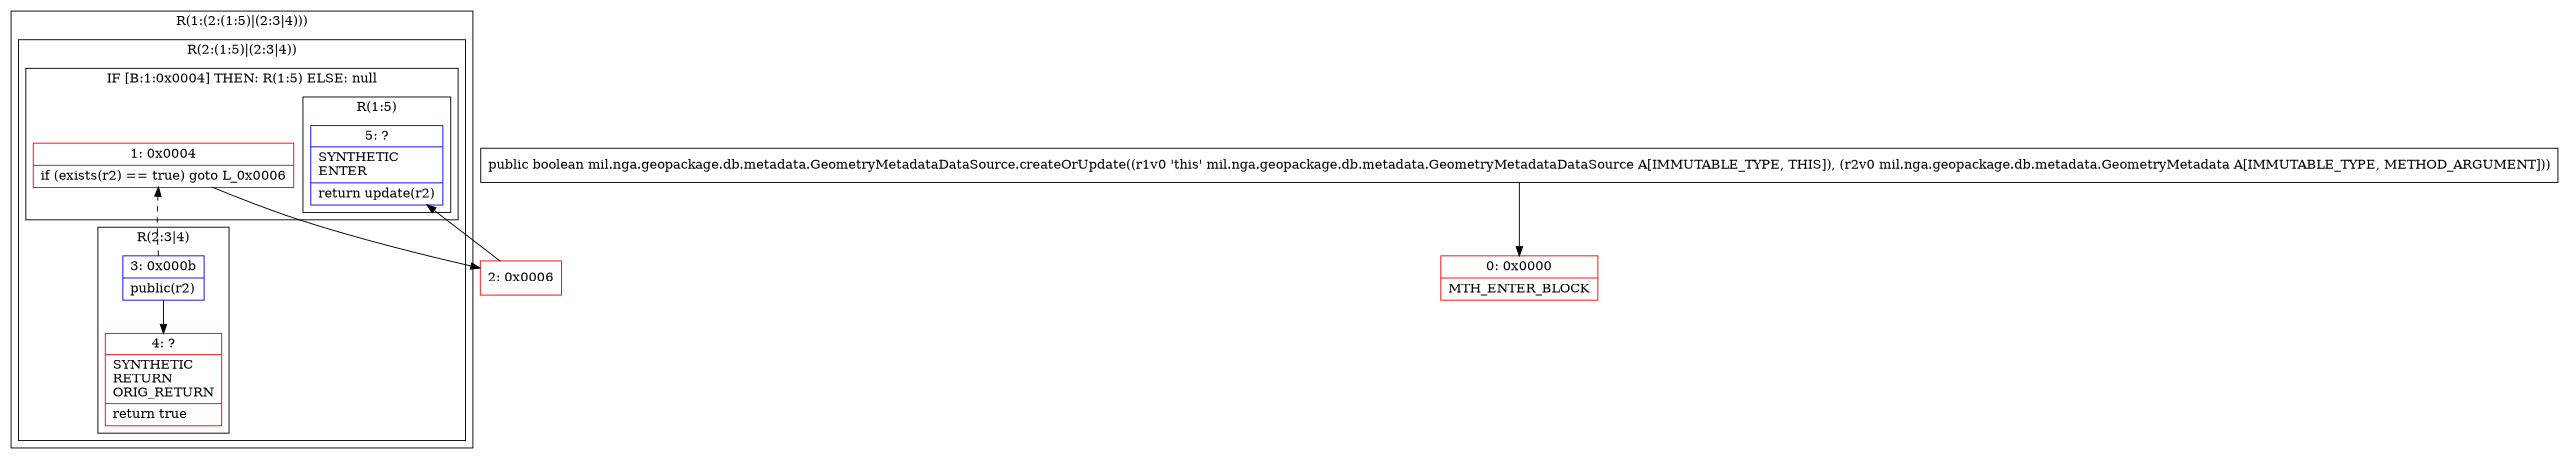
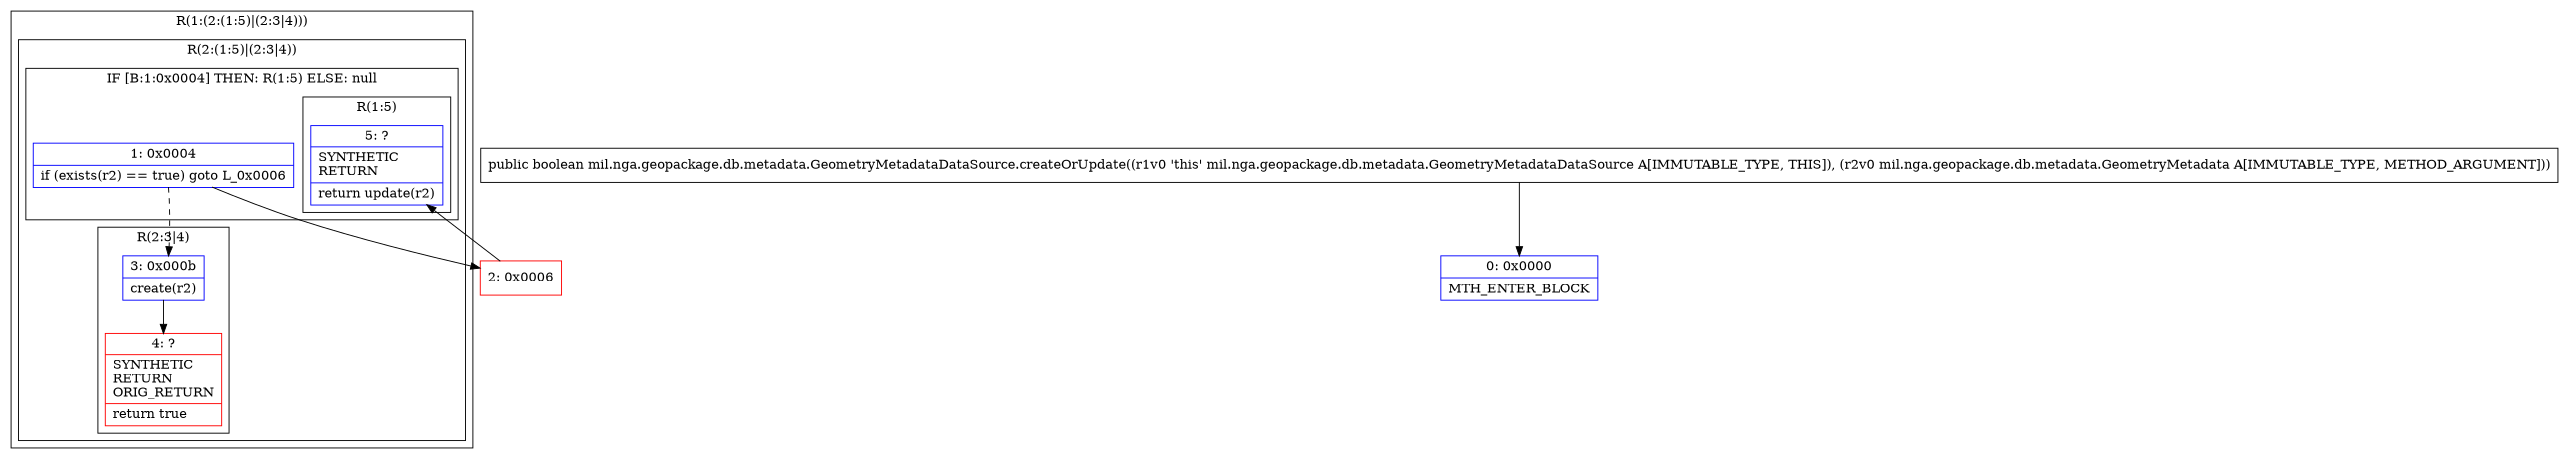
node "1: 0x0004": color red -> blue
node "5: ?": text "ENTER" -> "RETURN"
edge "3: 0x000b" -> "1: 0x0004": reversed
node "0: 0x0000": color red -> blue
node "3: 0x000b": text "public(r2)" -> "create(r2)"
